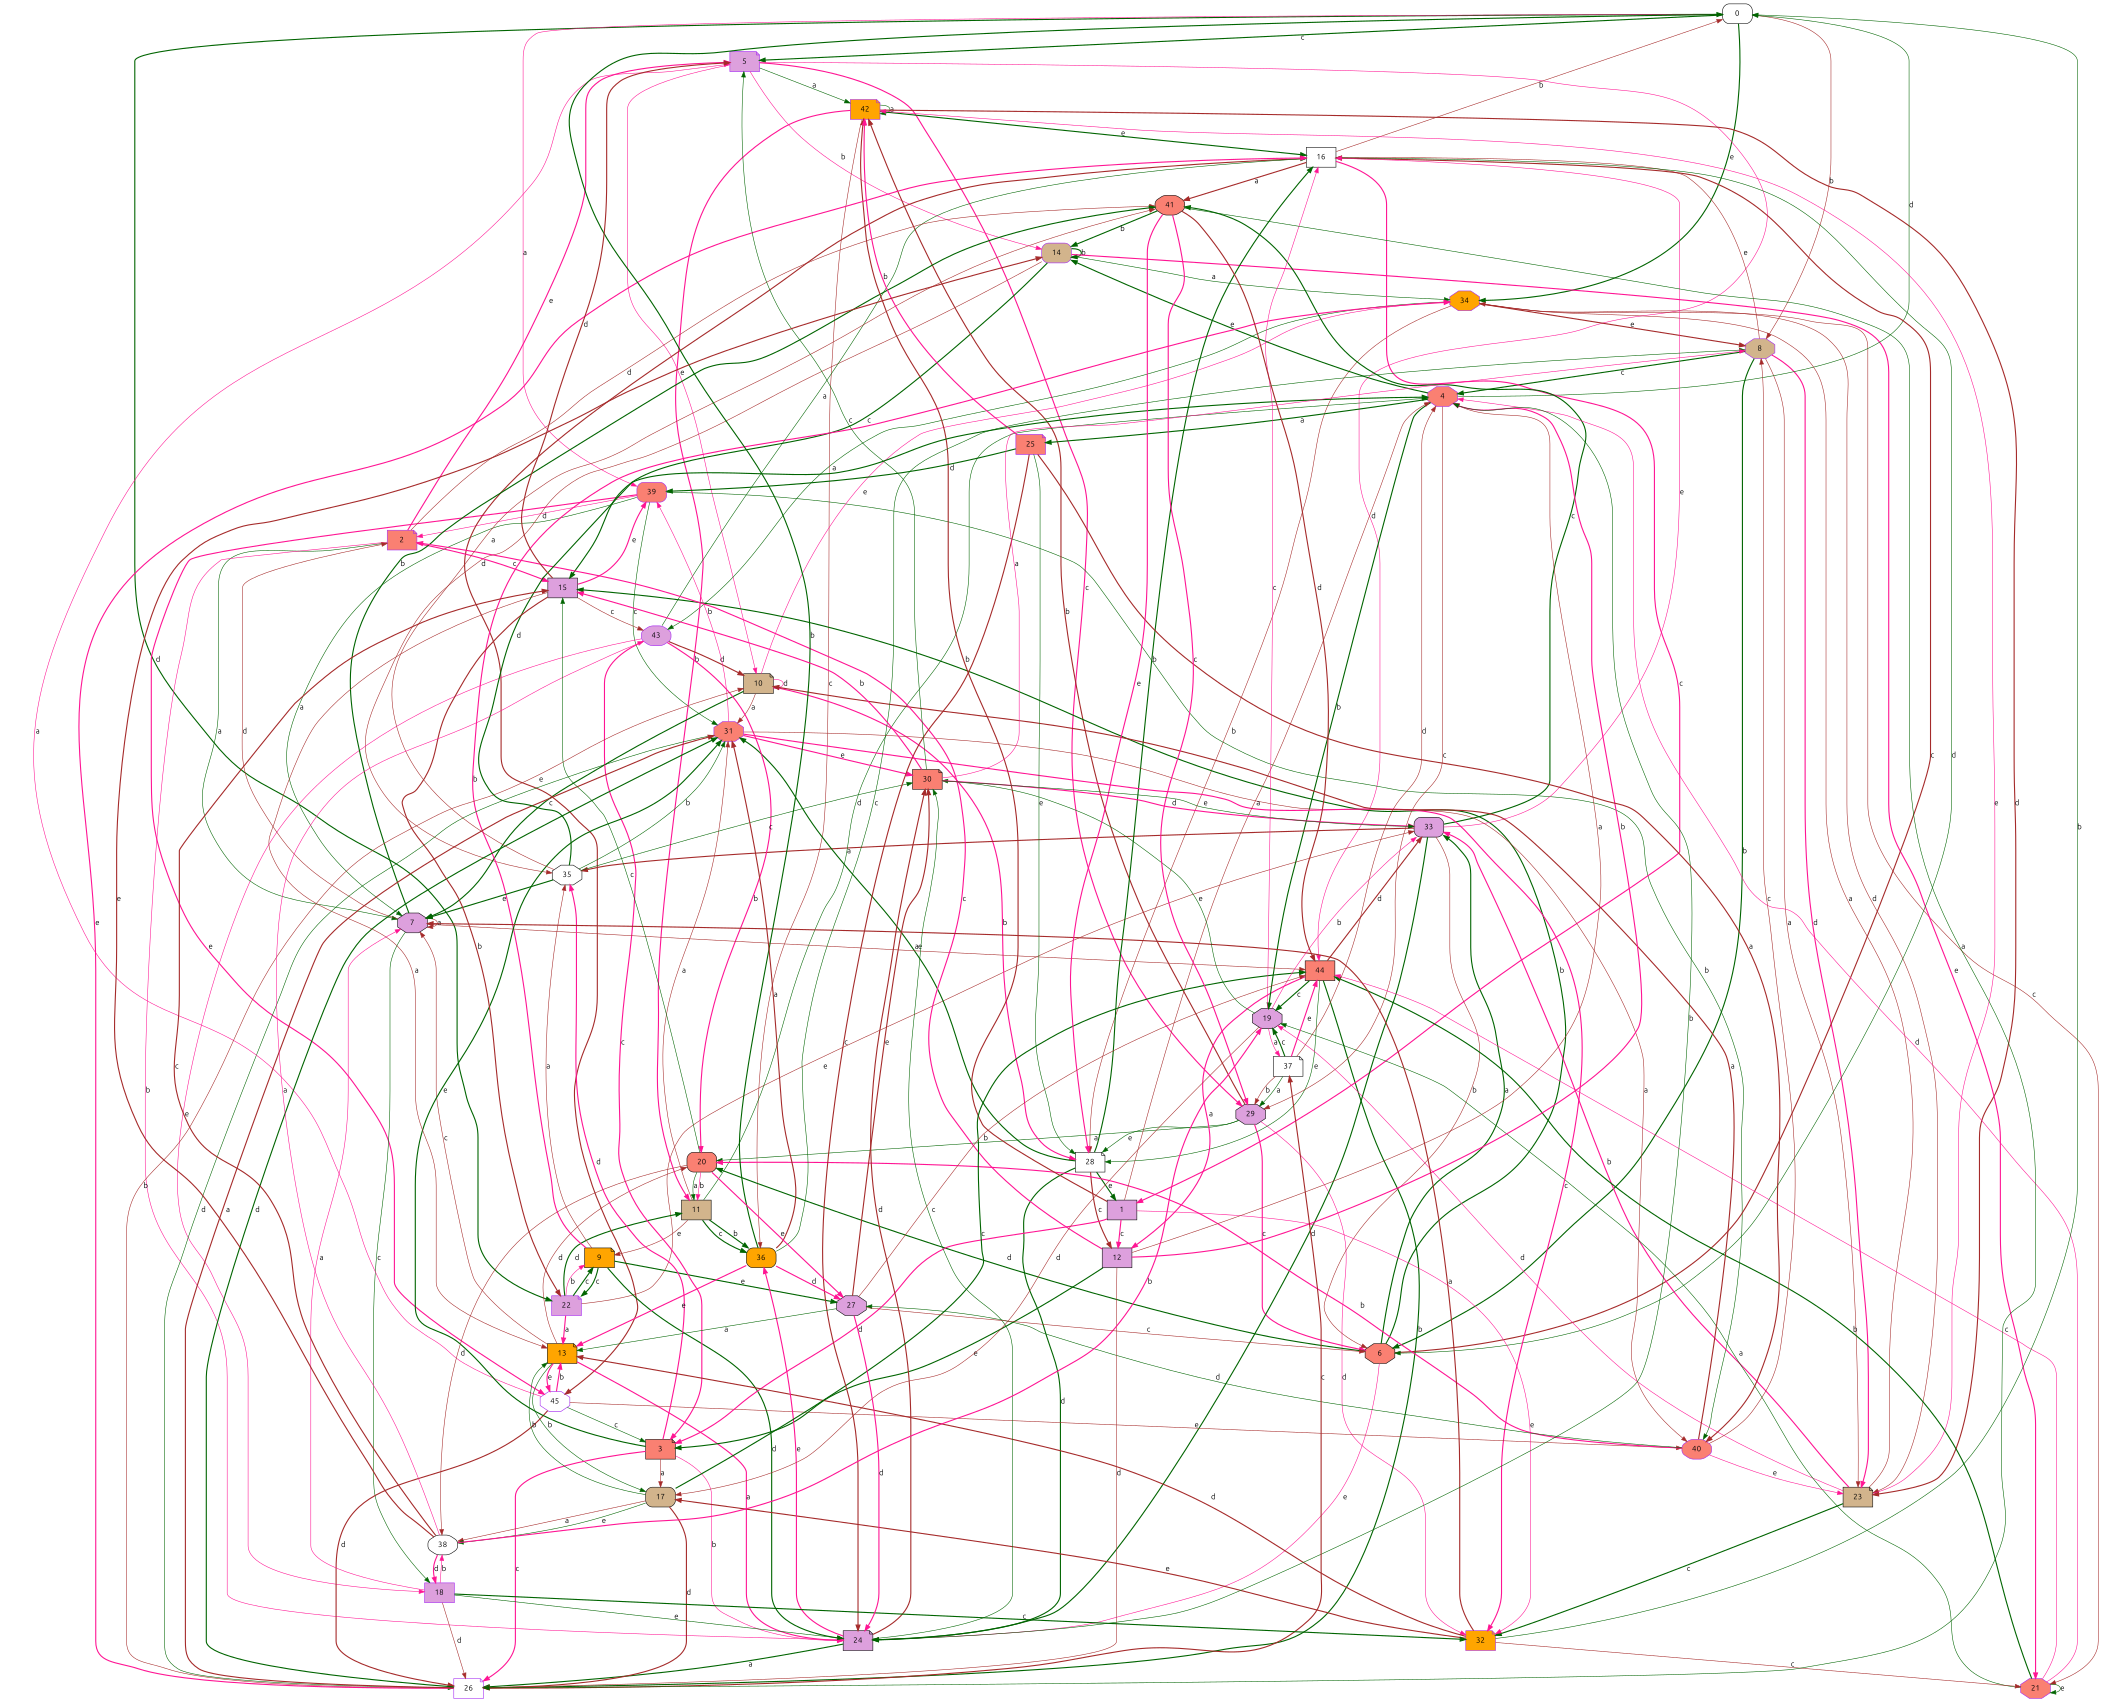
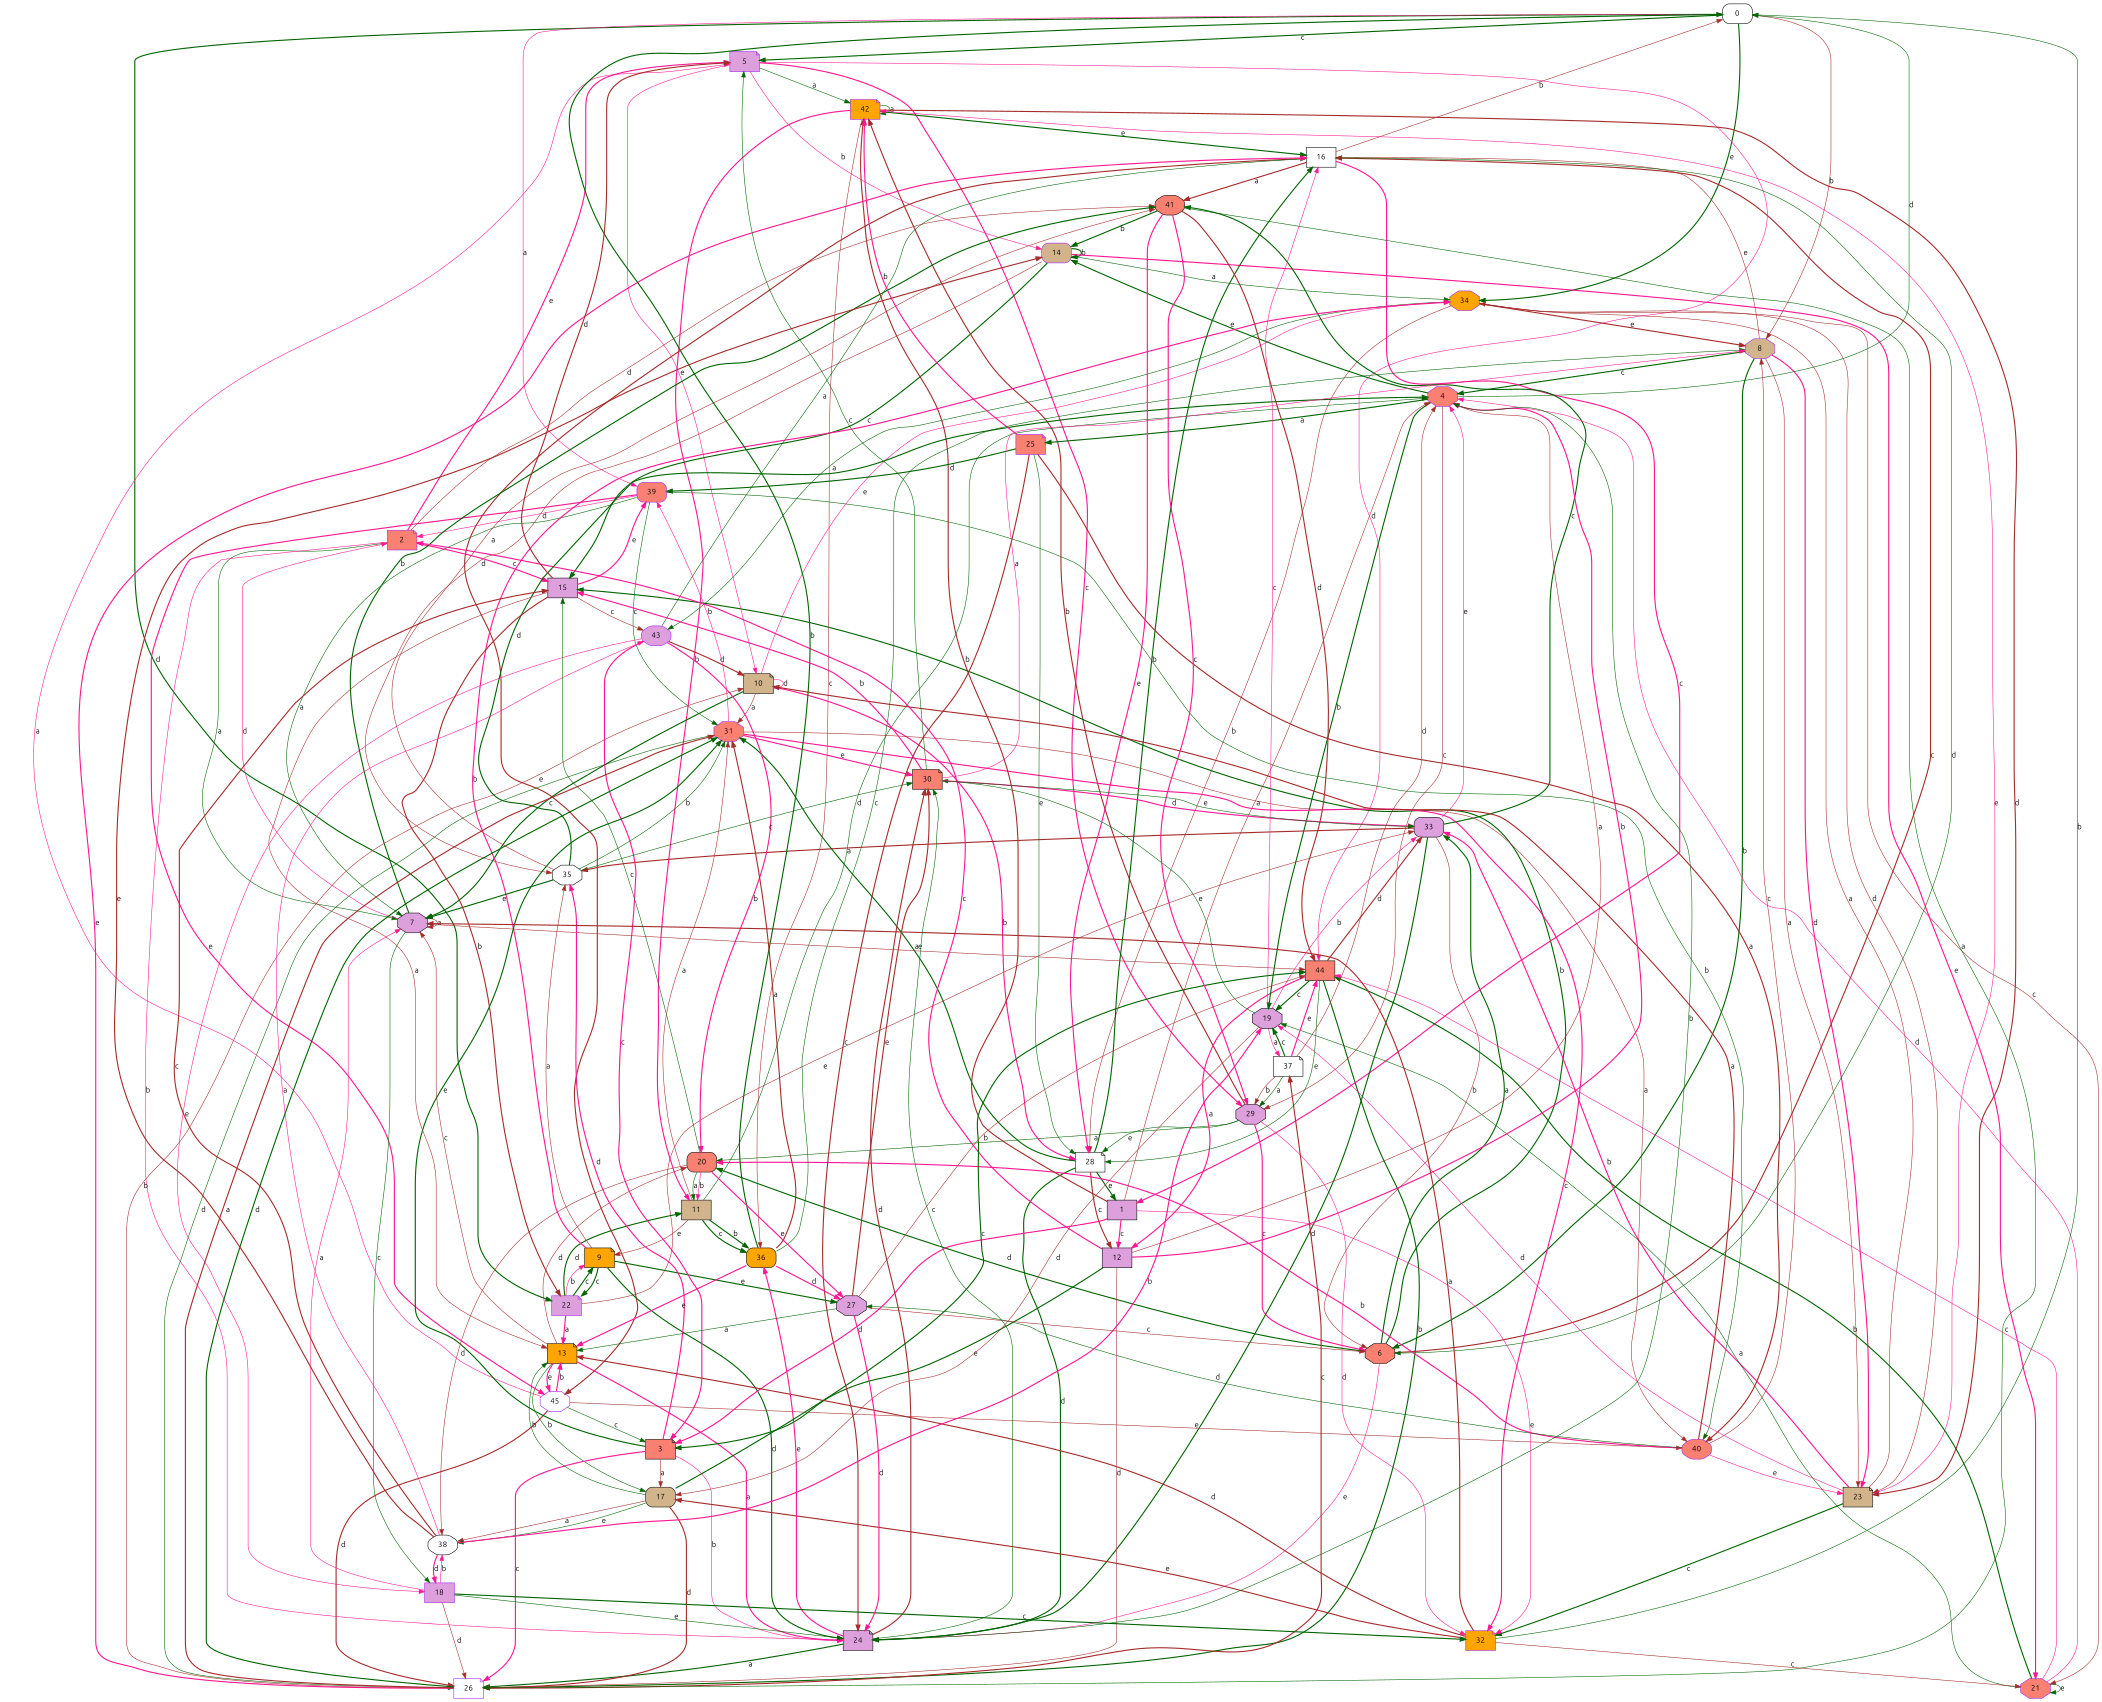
edge "33" -> "16": now "33" -> "4"
edge "7" -> "2": color brown -> deeppink
